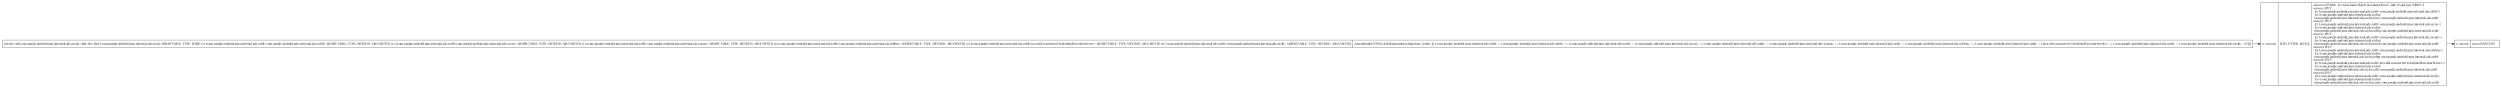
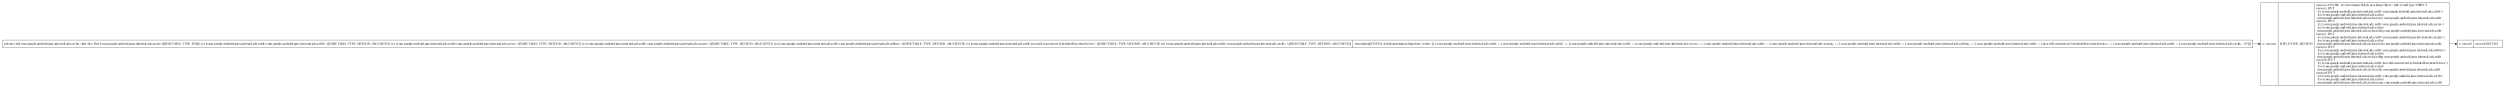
node "0: 0x0000": text "MTH_ENTER_BLOCK" -> "MTH_ENTER_METHOD"
